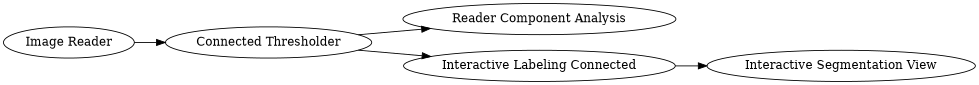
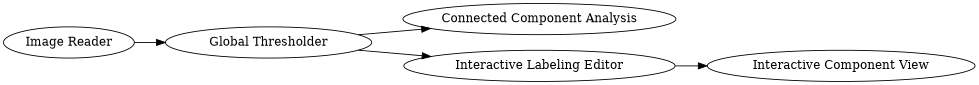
node "Reader Component Analysis": label "Reader Component Analysis" -> "Connected Component Analysis"
node "Connected Thresholder": label "Connected Thresholder" -> "Global Thresholder"
node "Interactive Labeling Connected": label "Interactive Labeling Connected" -> "Interactive Labeling Editor"
node "Interactive Segmentation View": label "Interactive Segmentation View" -> "Interactive Component View"
